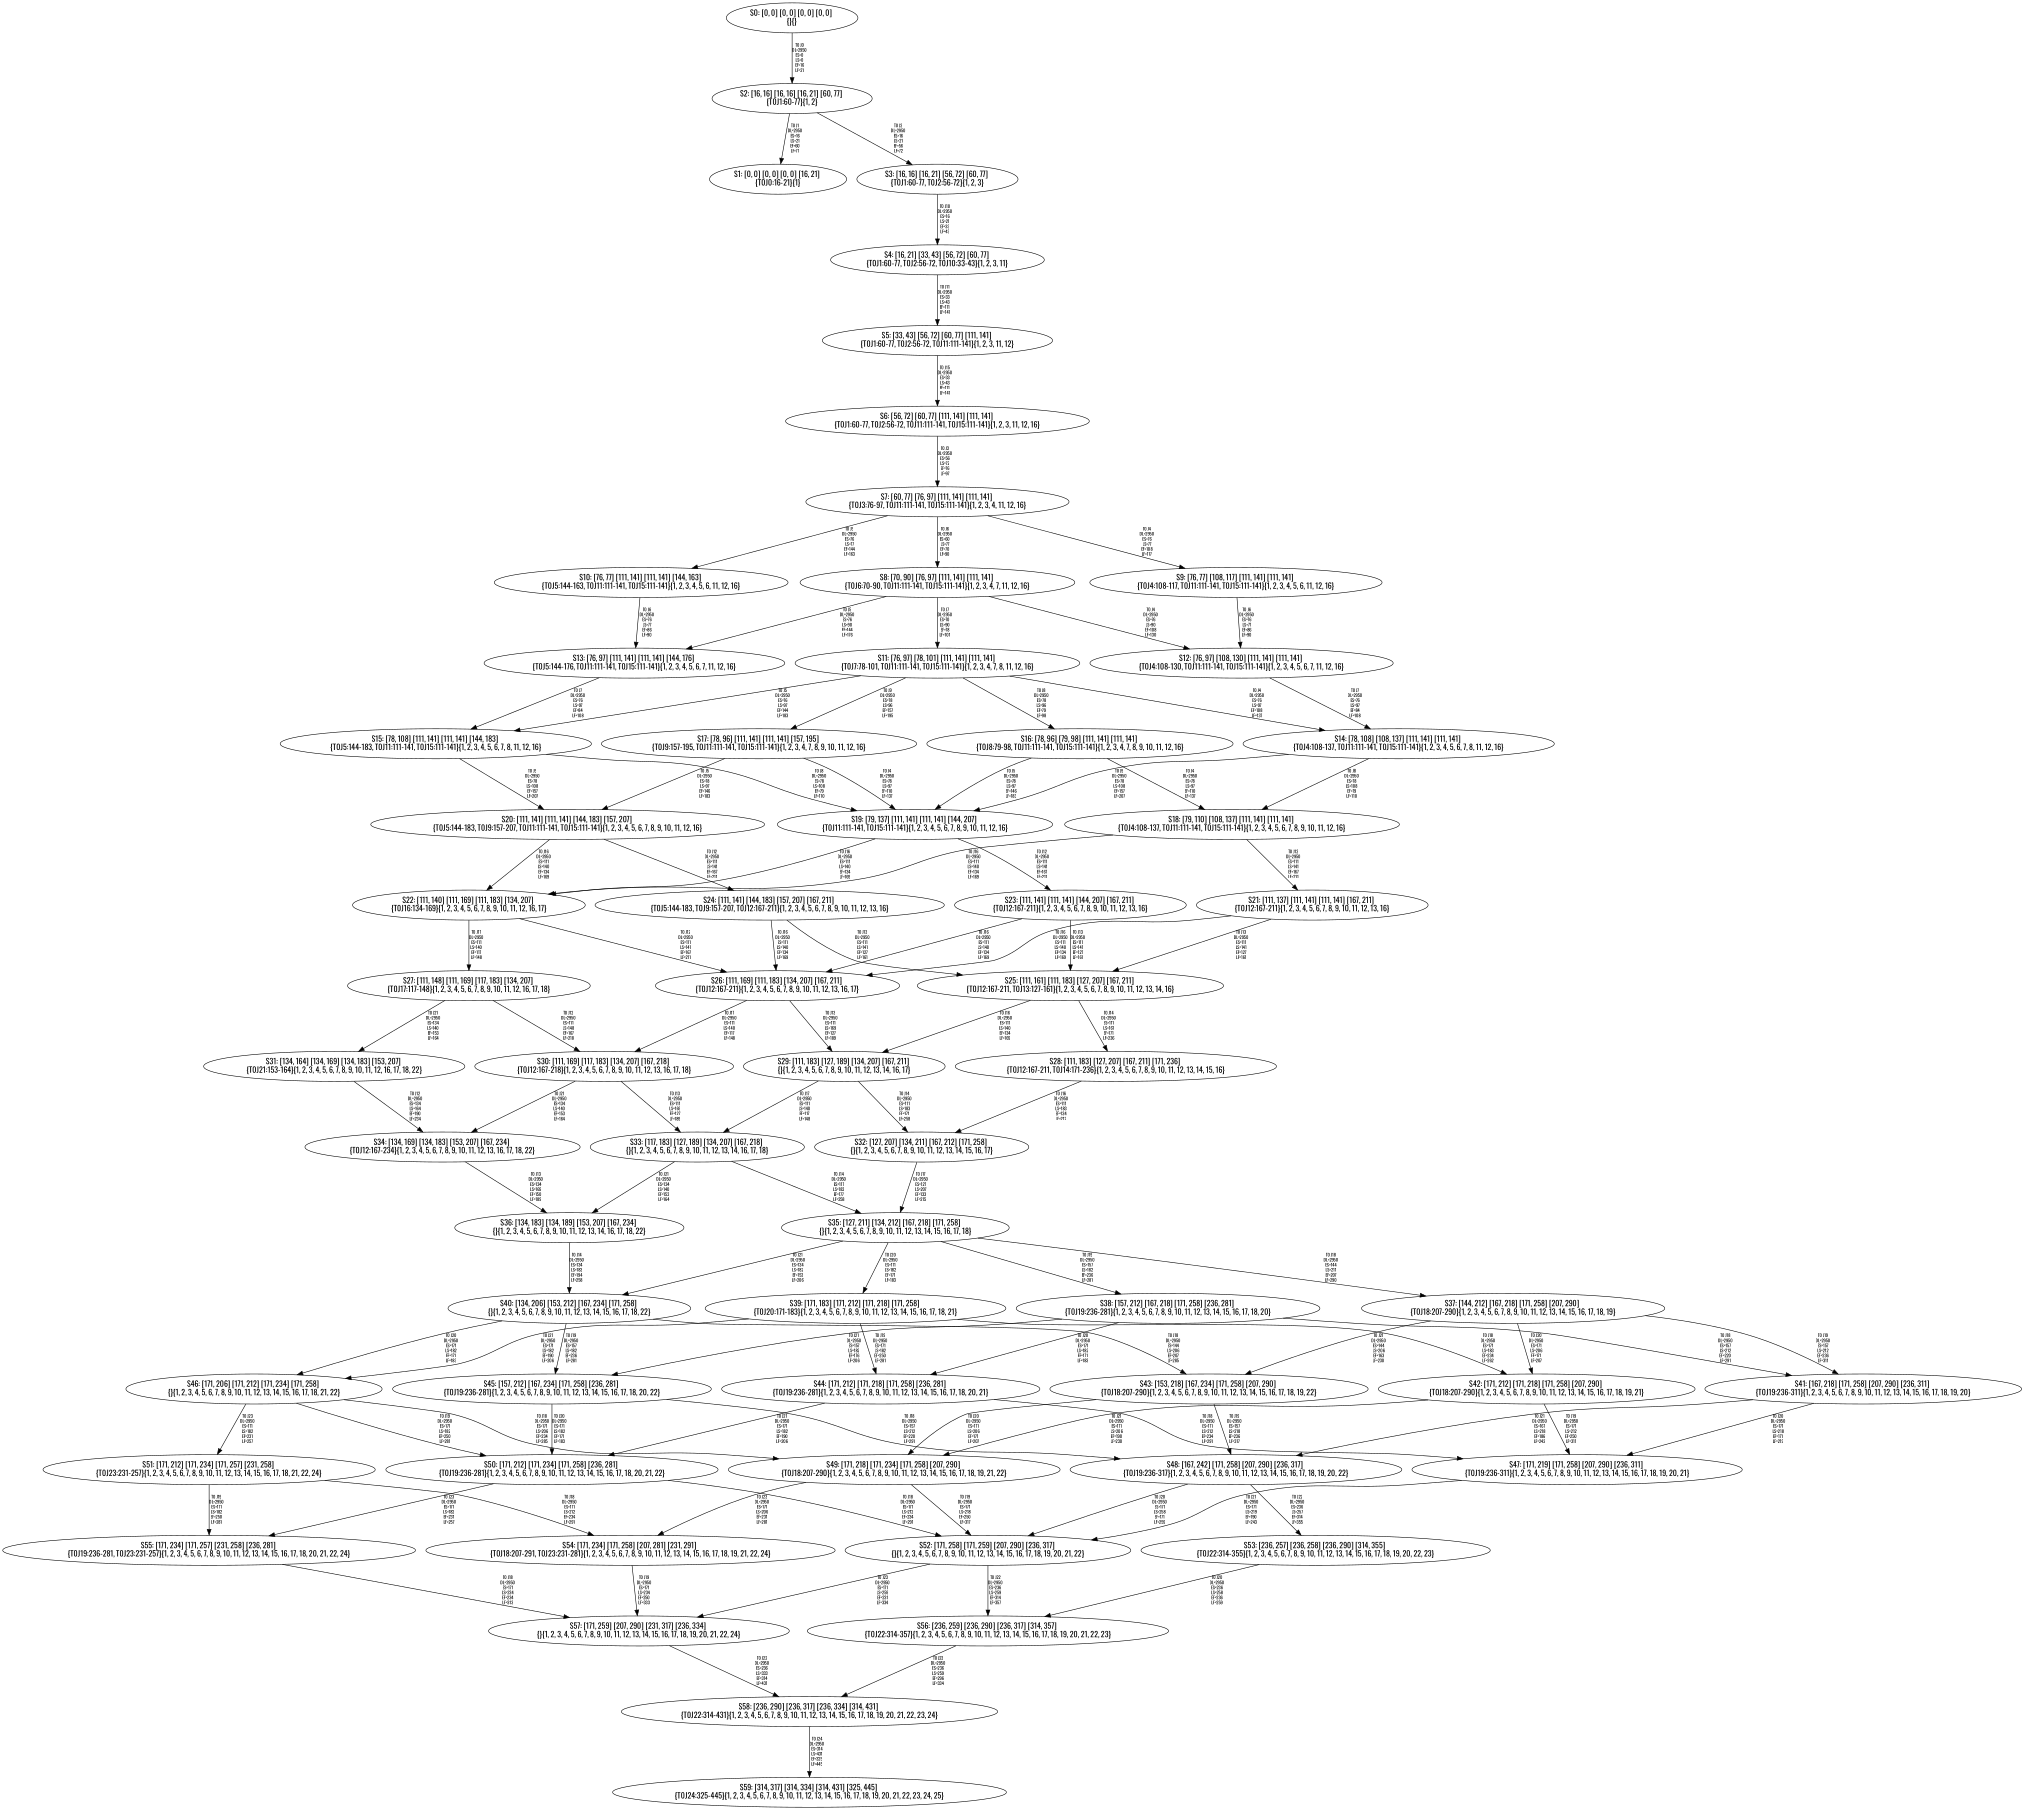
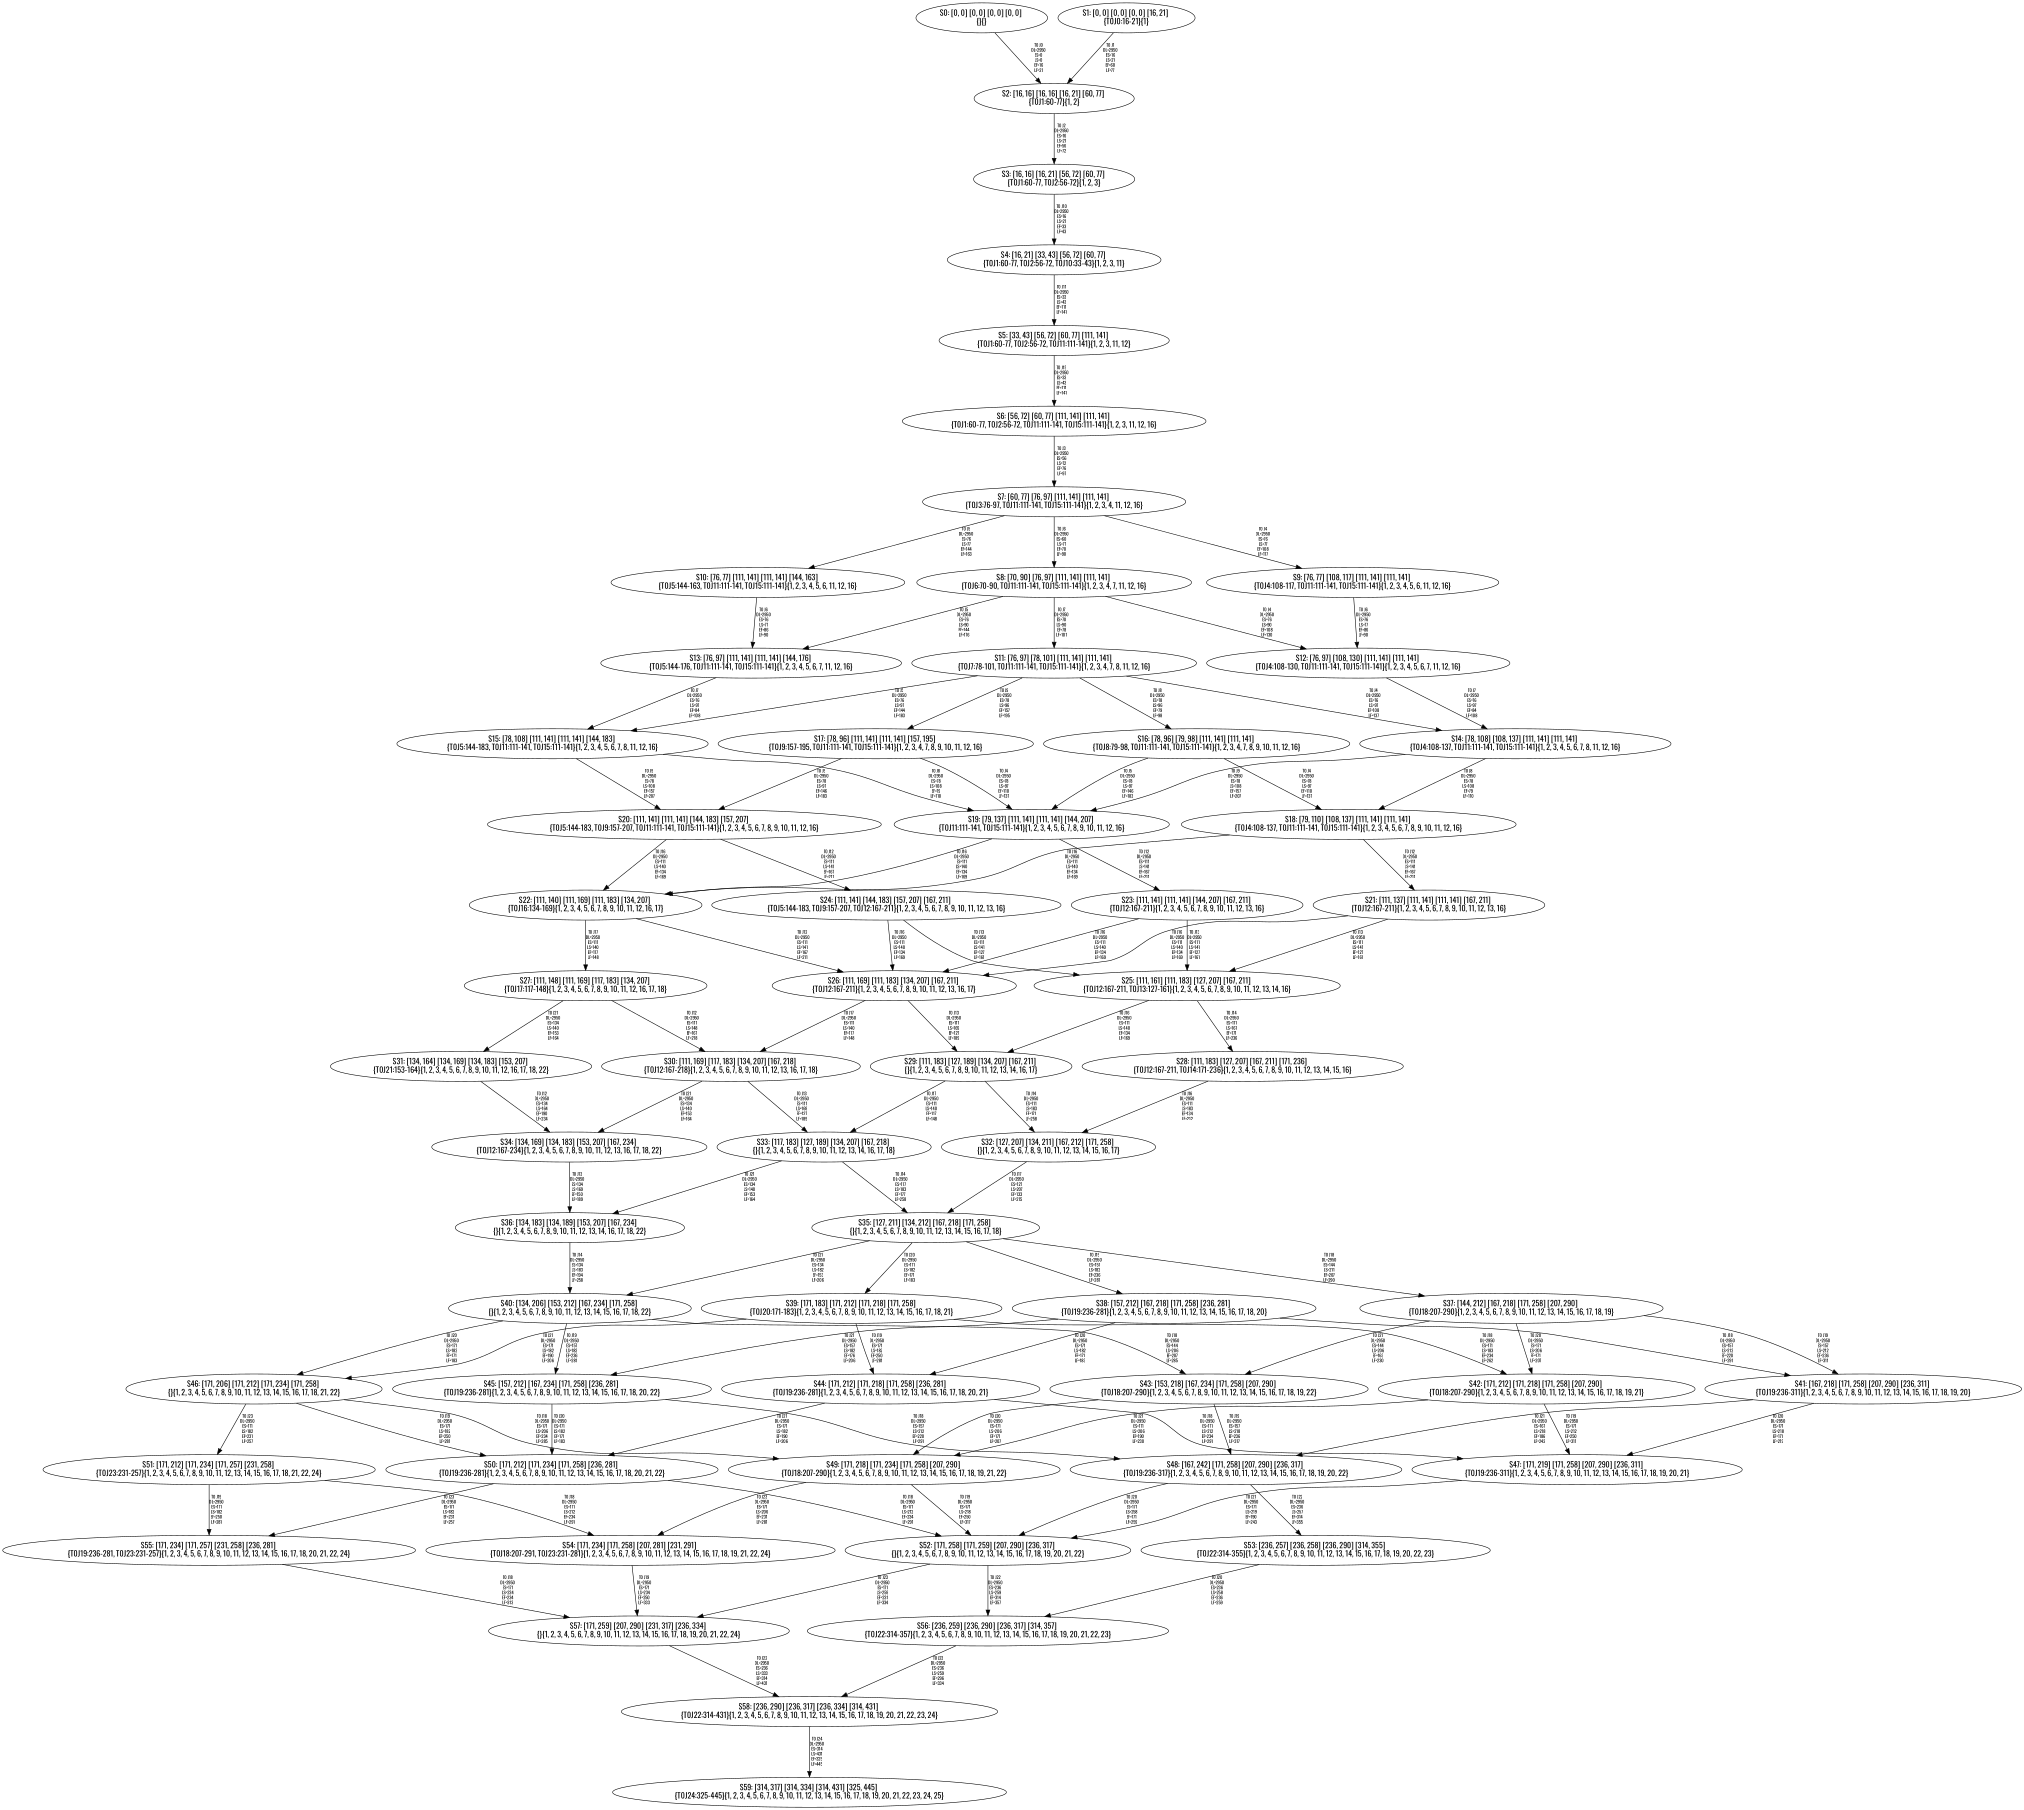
edge "S2: [16, 16] [16, 16] [16, 21] [60, 77] {T0J1:60-77}{1, 2}" -> "S1: [0, 0] [0, 0] [0, 0] [16, 21] {T0J0:16-21}{1}": reversed
